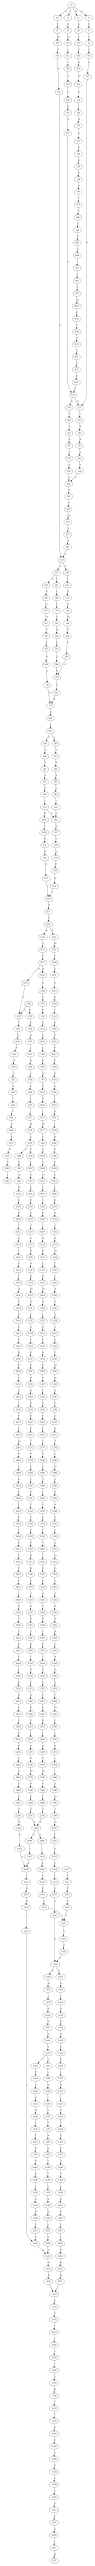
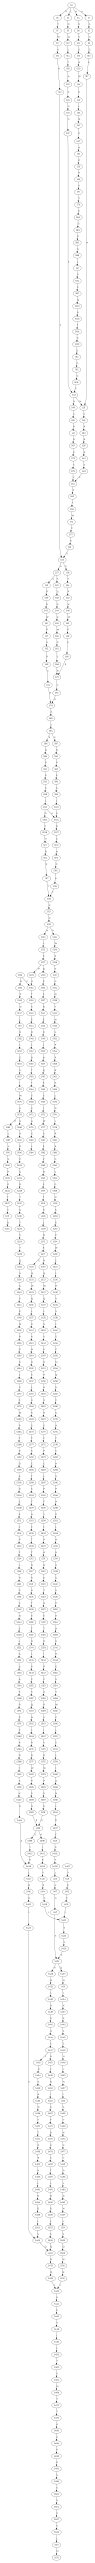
edge "S215" -> "S219": now "S217" -> "S219"
